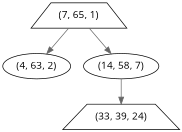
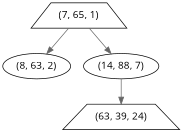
node "(4, 63, 2)": label "(4, 63, 2)" -> "(8, 63, 2)"
node "(14, 58, 7)": label "(14, 58, 7)" -> "(14, 88, 7)"
node "(33, 39, 24)": label "(33, 39, 24)" -> "(63, 39, 24)"
